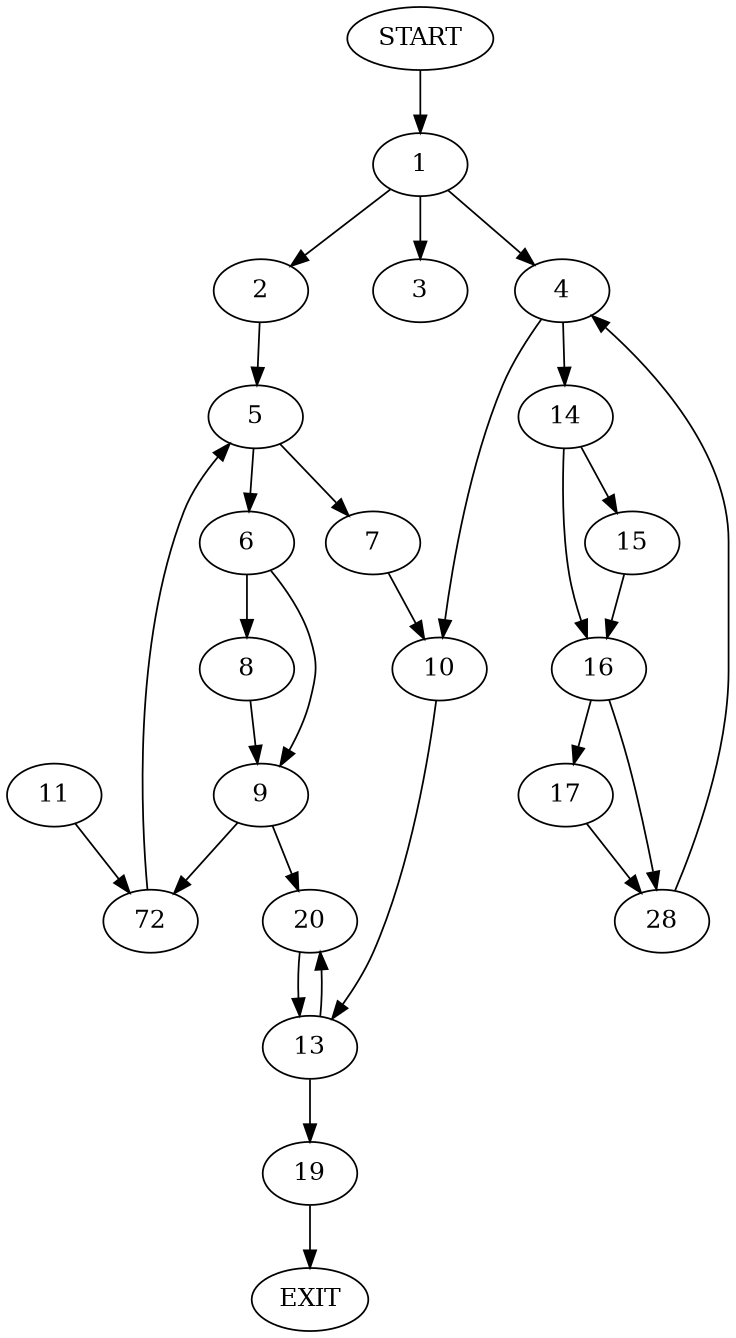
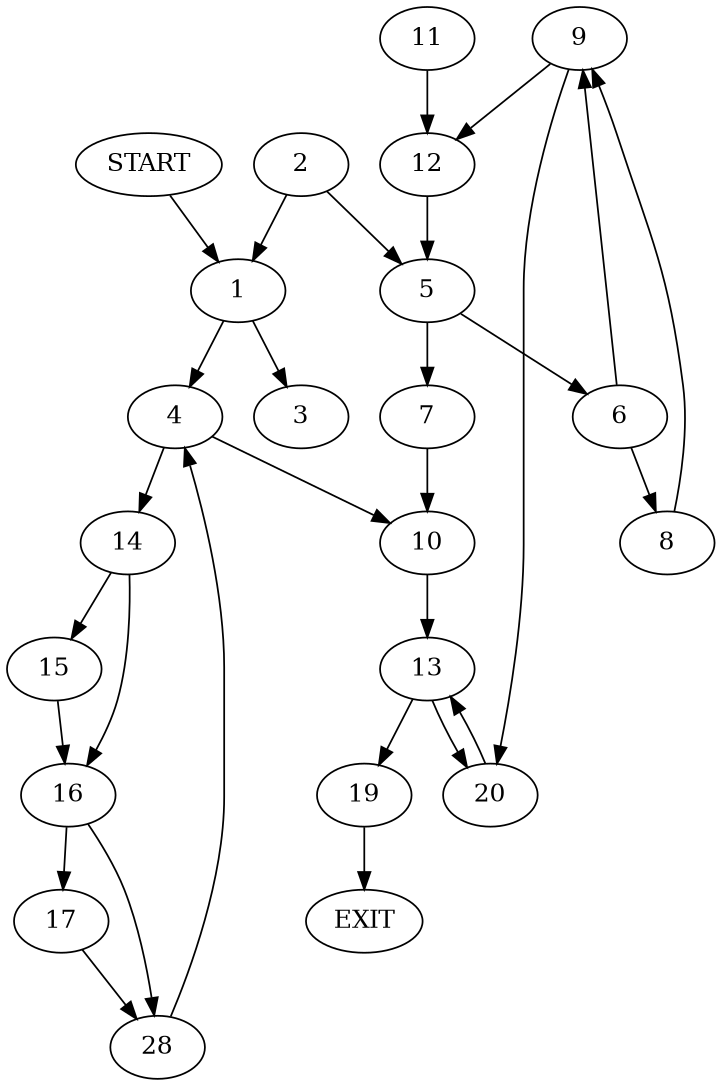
edge "1" -> "2": reversed
node "72": label "72" -> "12"
